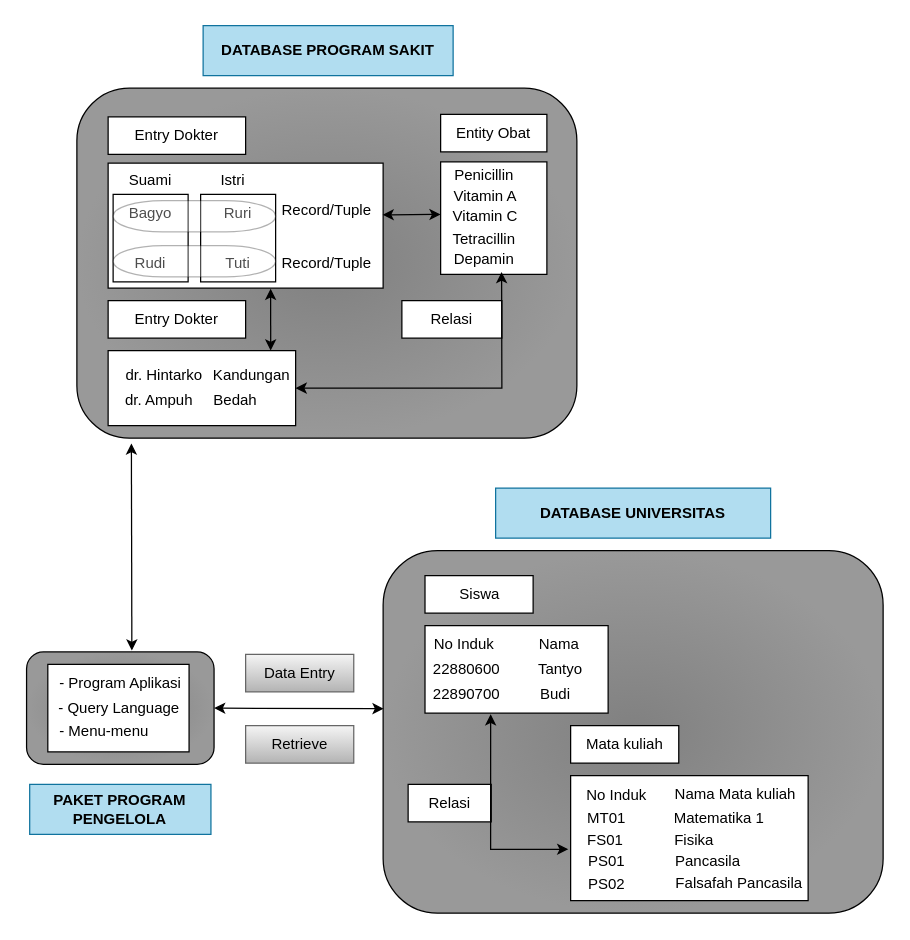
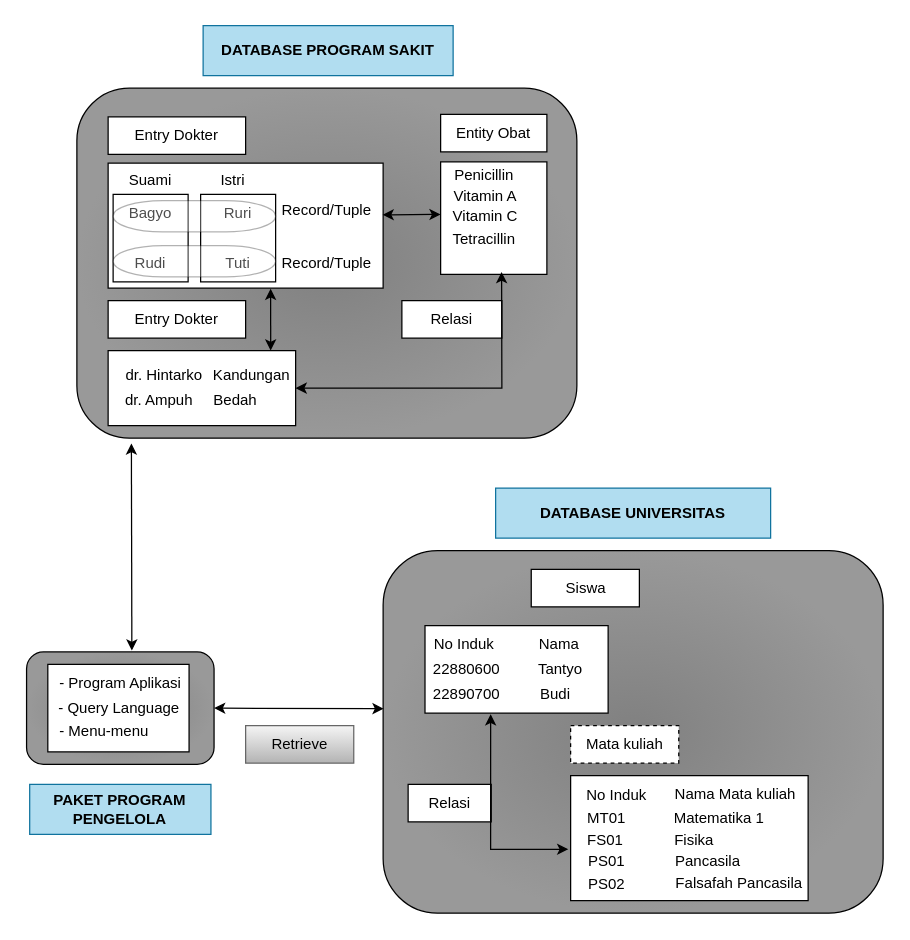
node "Depamin": removed
node "Siswa": moved (479, 594) -> (585, 588)
node "Data Entry": removed
node "Mata kuliah": style solid -> dashed
